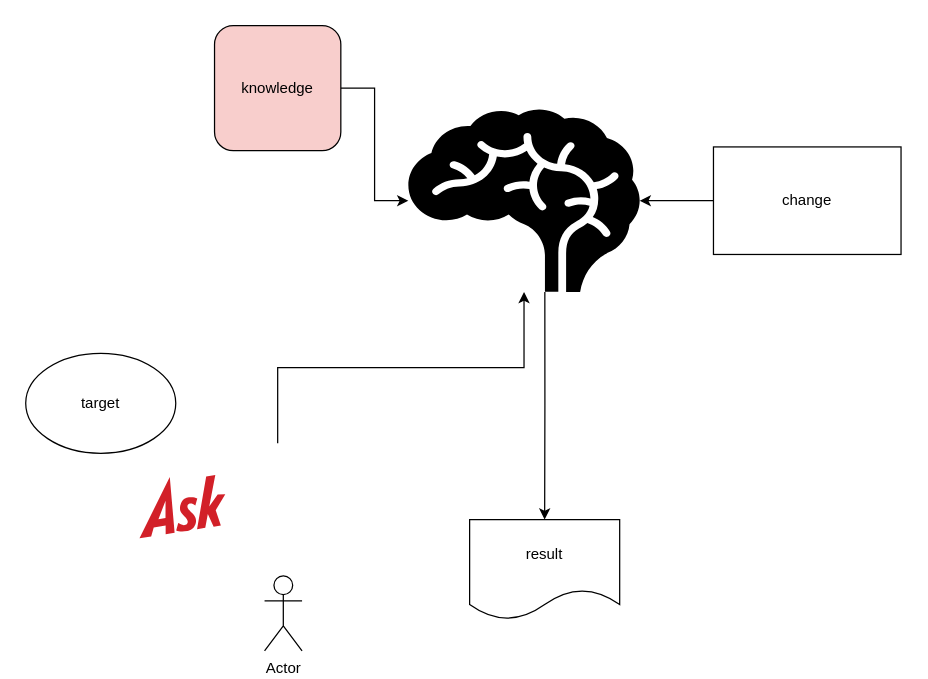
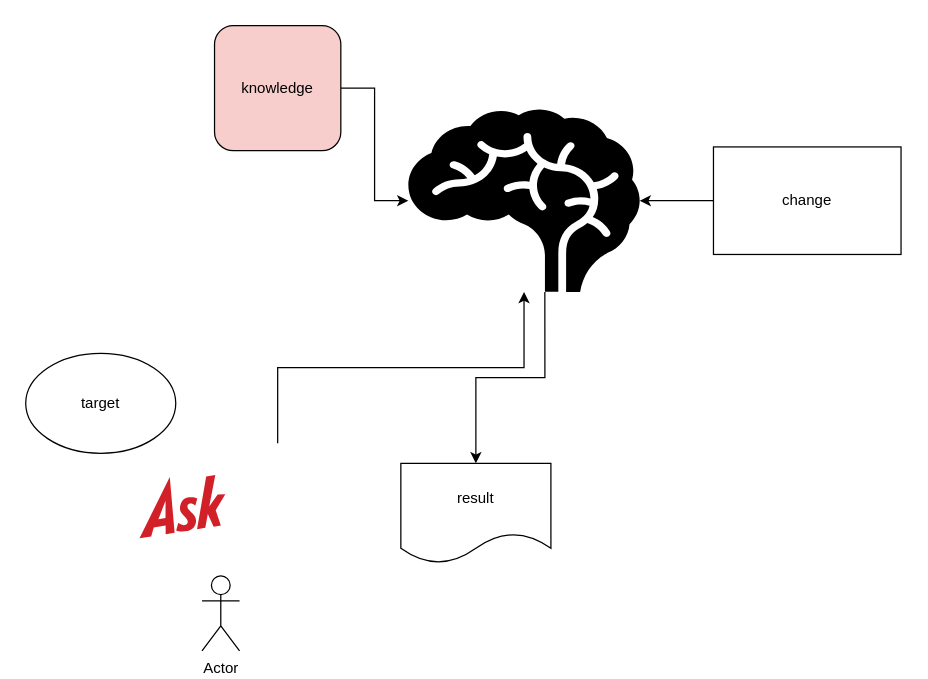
node "result": moved (544, 569) -> (476, 513)
node "Actor": moved (283, 613) -> (221, 613)
